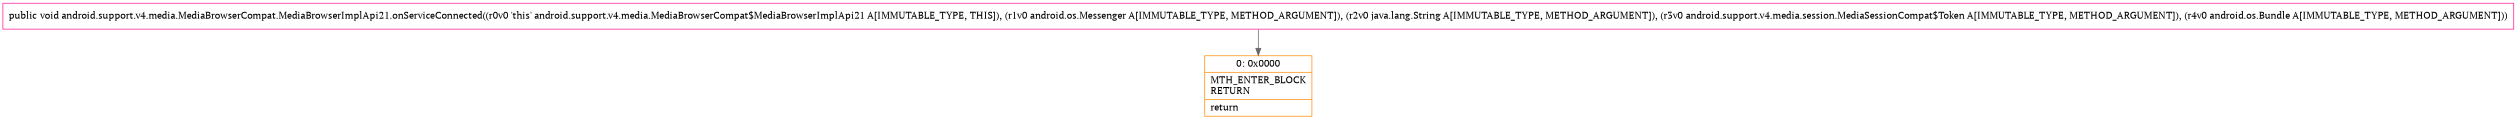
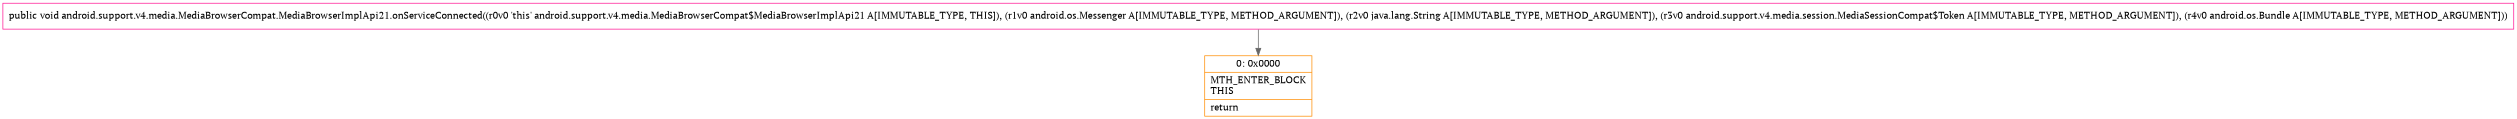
node "0: 0x0000": text "RETURN" -> "THIS"
